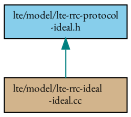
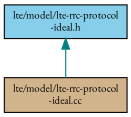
node "lte/model/lte-rrc-ideal -ideal.cc": label "lte/model/lte-rrc-ideal -ideal.cc" -> "lte/model/lte-rrc-protocol -ideal.cc"
